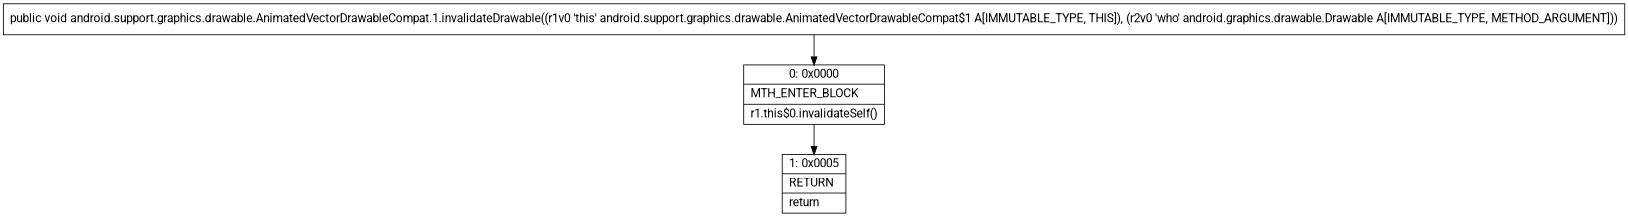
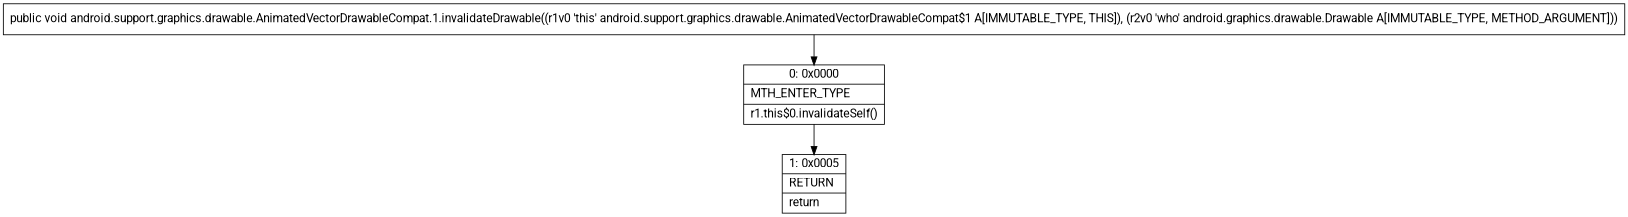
node "0: 0x0000": text "MTH_ENTER_BLOCK" -> "MTH_ENTER_TYPE"
